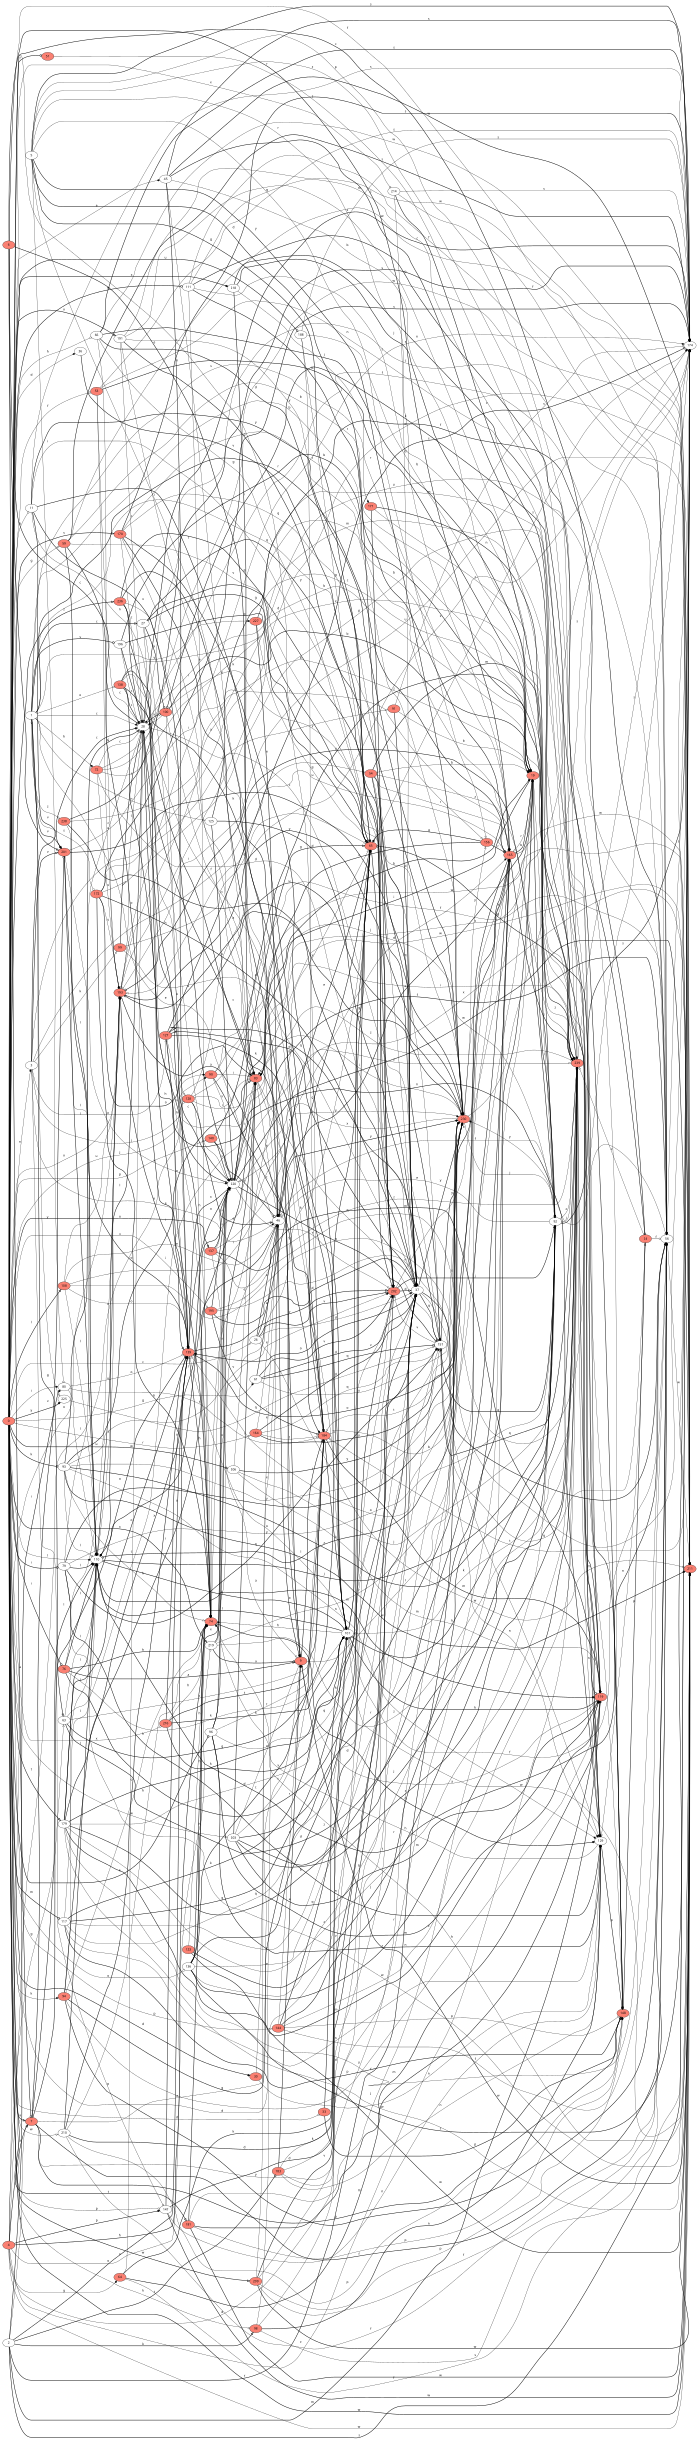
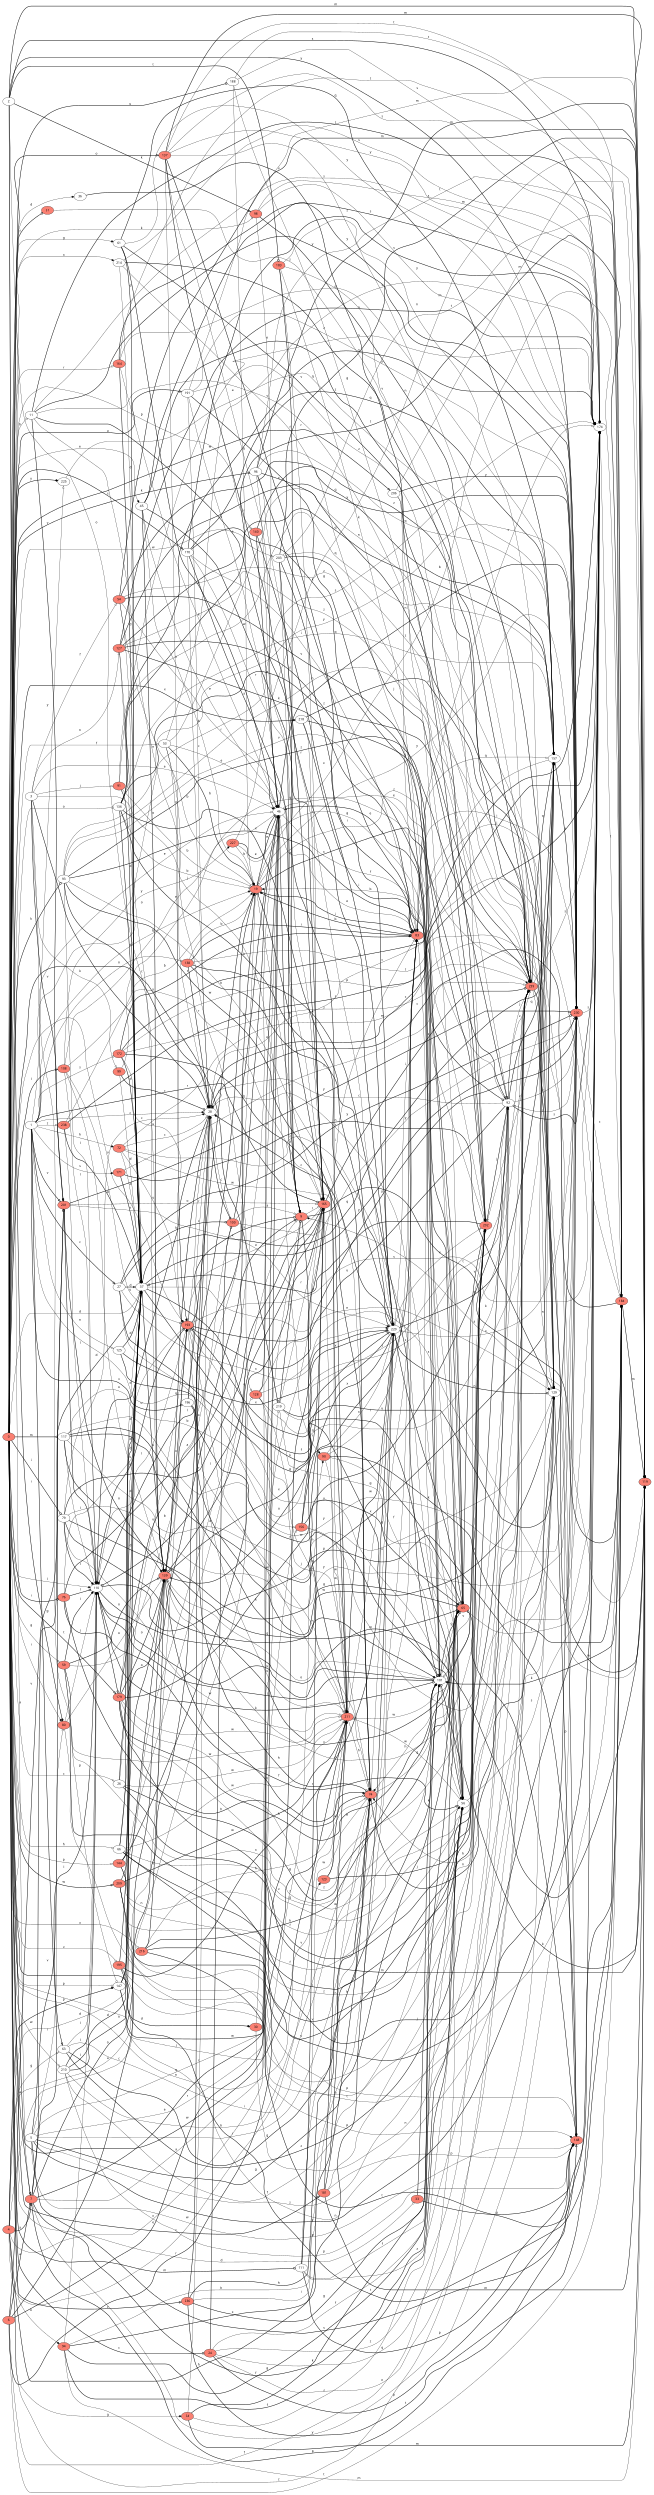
edge "0" -> "214": arrowhead odot -> diamond
node "53": fillcolor salmon -> white
edge "91" -> "157": added, label "q"
node "170": fillcolor salmon -> white
edge "137" -> "193": added, label "u"
edge "53" -> "46": added, label "e"
edge "171" -> "202": now "171" -> "37"
edge "230" -> "156": reversed
edge "170" -> "157": style solid -> bold
edge "127" -> "37": style bold -> solid
edge "0" -> "3": now "0" -> "123"
node "80": fillcolor white -> salmon
edge "92" -> "101": now "37" -> "101"
edge "76" -> "165": now "137" -> "165"
edge "7" -> "46": added, label "e"
edge "203" -> "239": style bold -> solid
edge "148" -> "24": reversed
edge "179" -> "110": reversed
edge "63" -> "184": now "137" -> "184"
edge "76" -> "101": style solid -> bold
node "179": fillcolor white -> salmon
edge "2" -> "139": style bold -> solid
edge "2" -> "230": label "f" -> "y"
